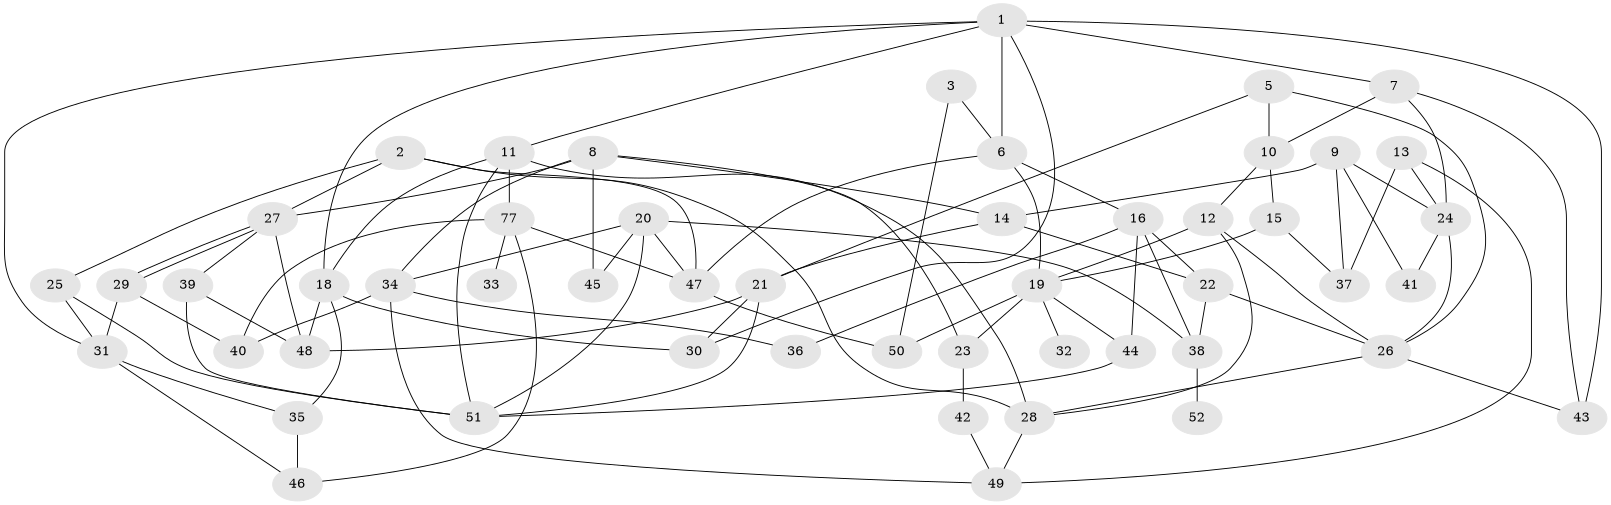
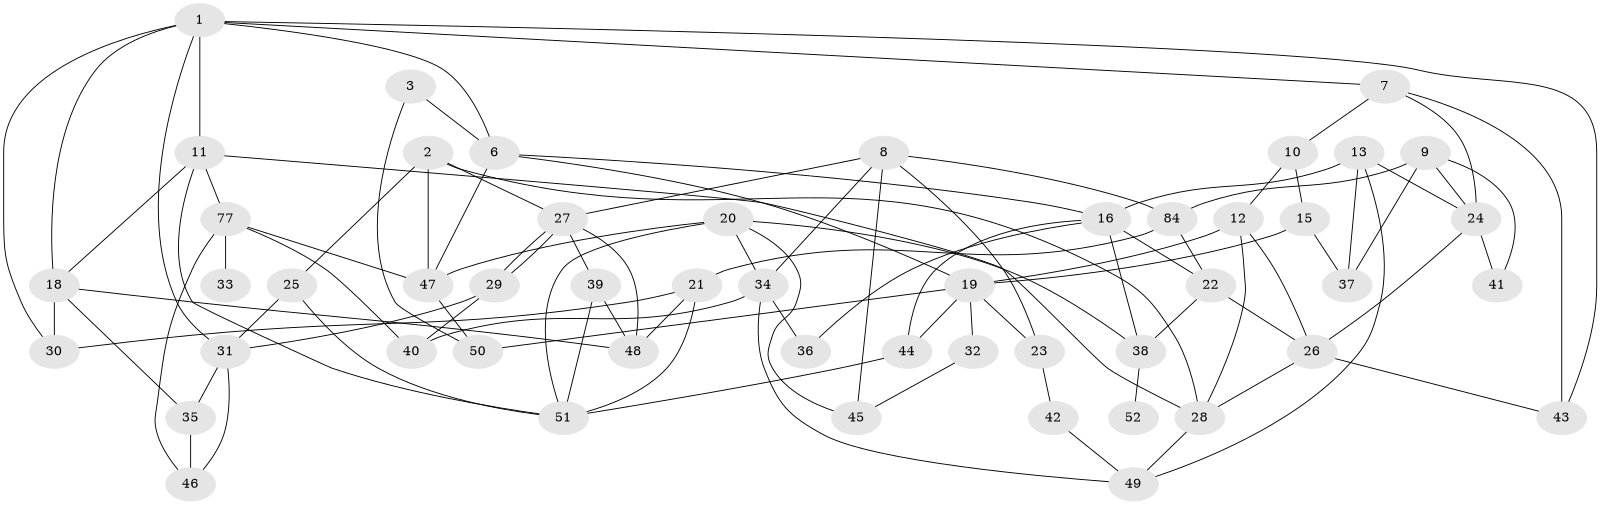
node "5": removed
edge "13" -- "16": added
node "14": label "14" -> "84"
edge "32" -- "45": added
